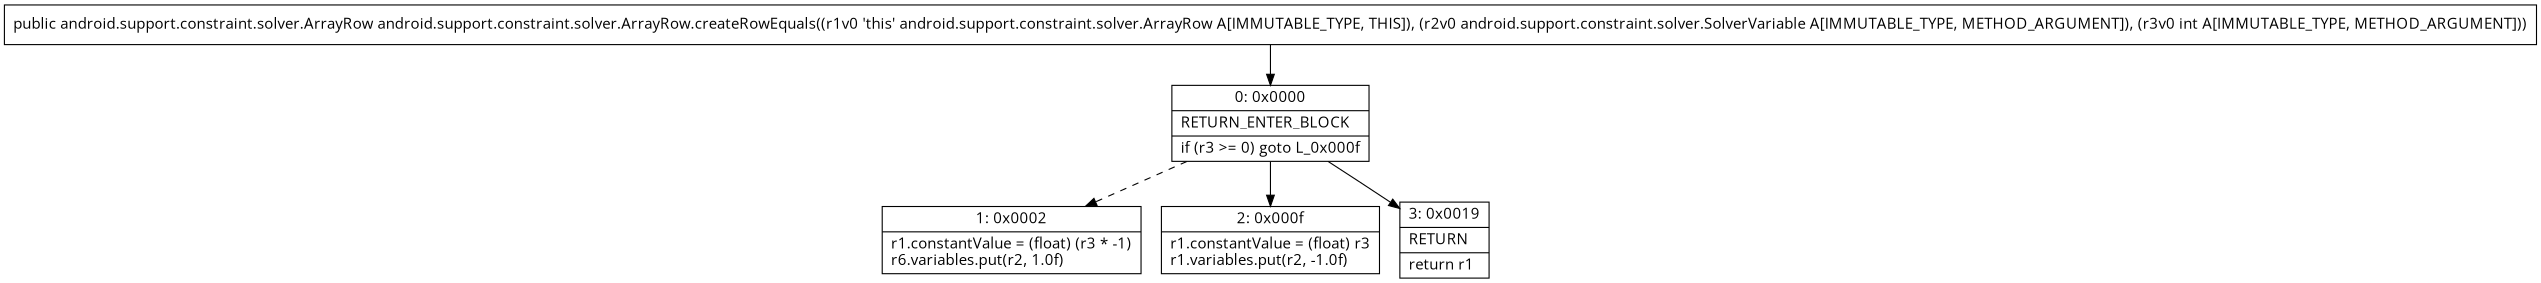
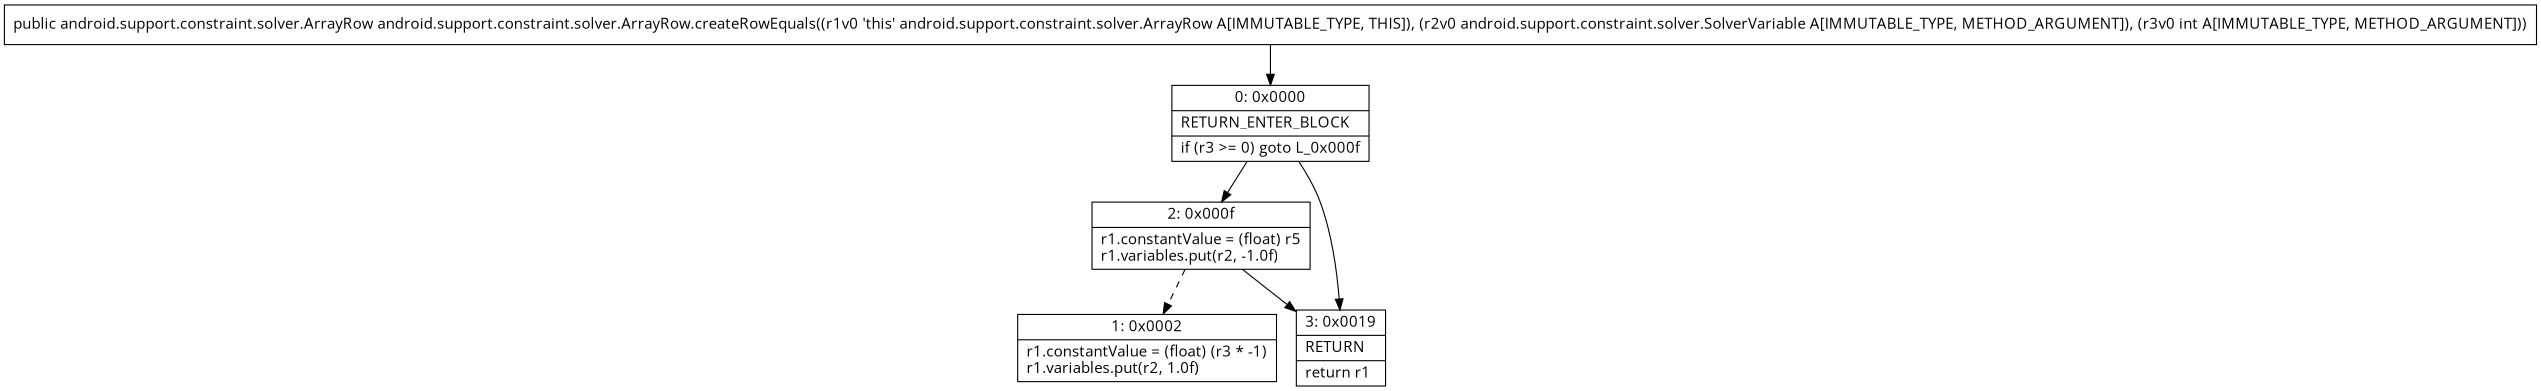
edge "0: 0x0000" -> "1: 0x0002": now "2: 0x000f" -> "1: 0x0002"
node "2: 0x000f": text "r1.constantValue = (float) r3" -> "r1.constantValue = (float) r5"
node "1: 0x0002": text "r6.variables.put(r2, 1.0f)" -> "r1.variables.put(r2, 1.0f)"
edge "2: 0x000f" -> "3: 0x0019": added
